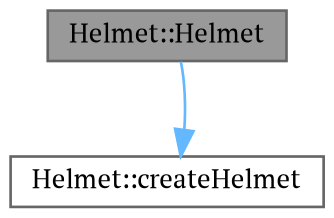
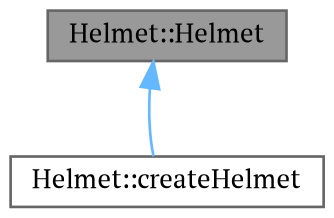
edge "Helmet::Helmet" -> "Helmet::createHelmet": reversed
